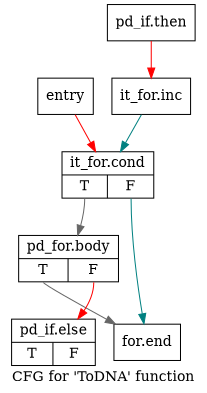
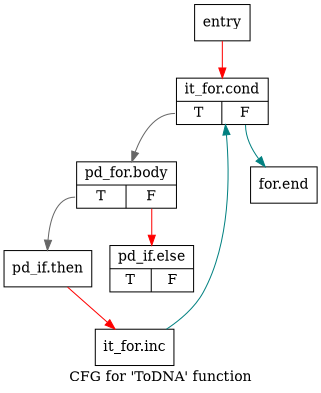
edge "pd_for.body" -> "for.end": now "pd_for.body" -> "pd_if.then"
